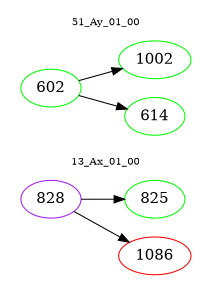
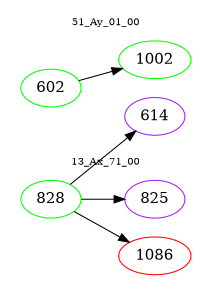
edge "602" -> "614": now "828" -> "614"
node "614": color green -> purple
cluster "13_Ax_01_00": label "13_Ax_01_00" -> "13_Ax_71_00"
node "828": color purple -> green
node "825": color green -> purple
